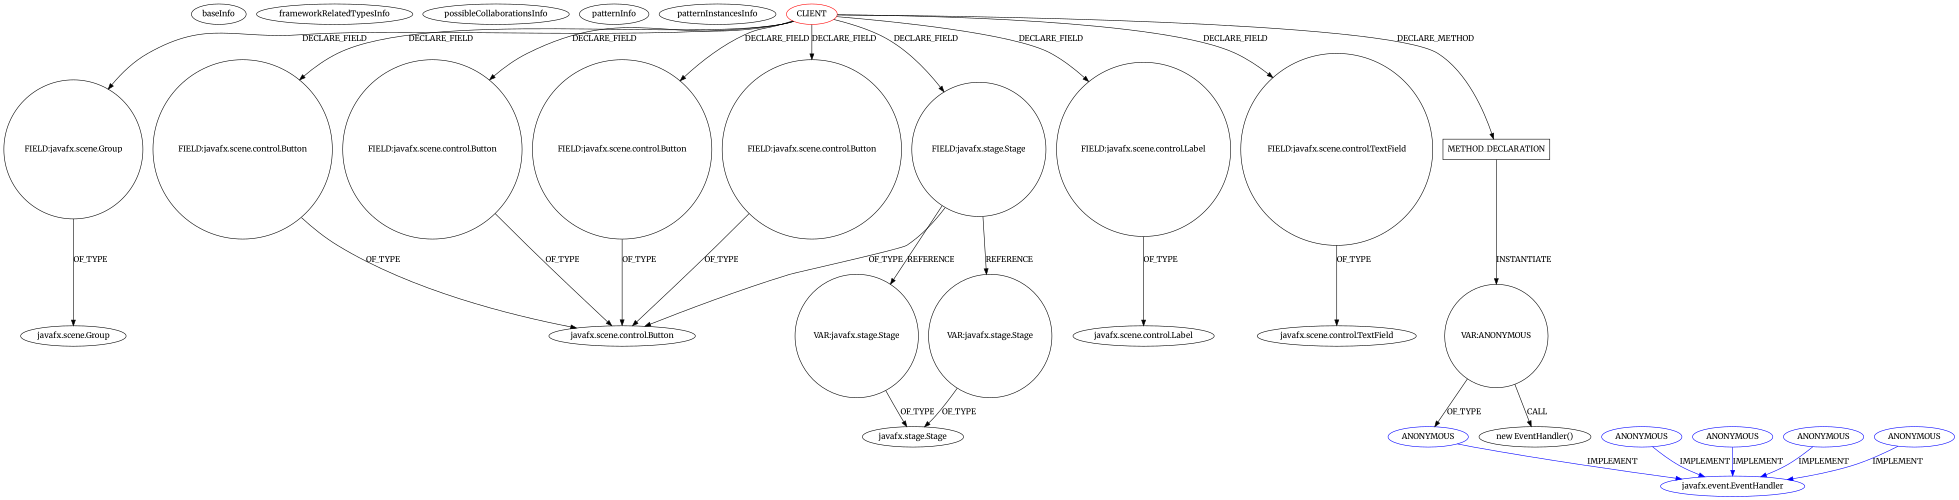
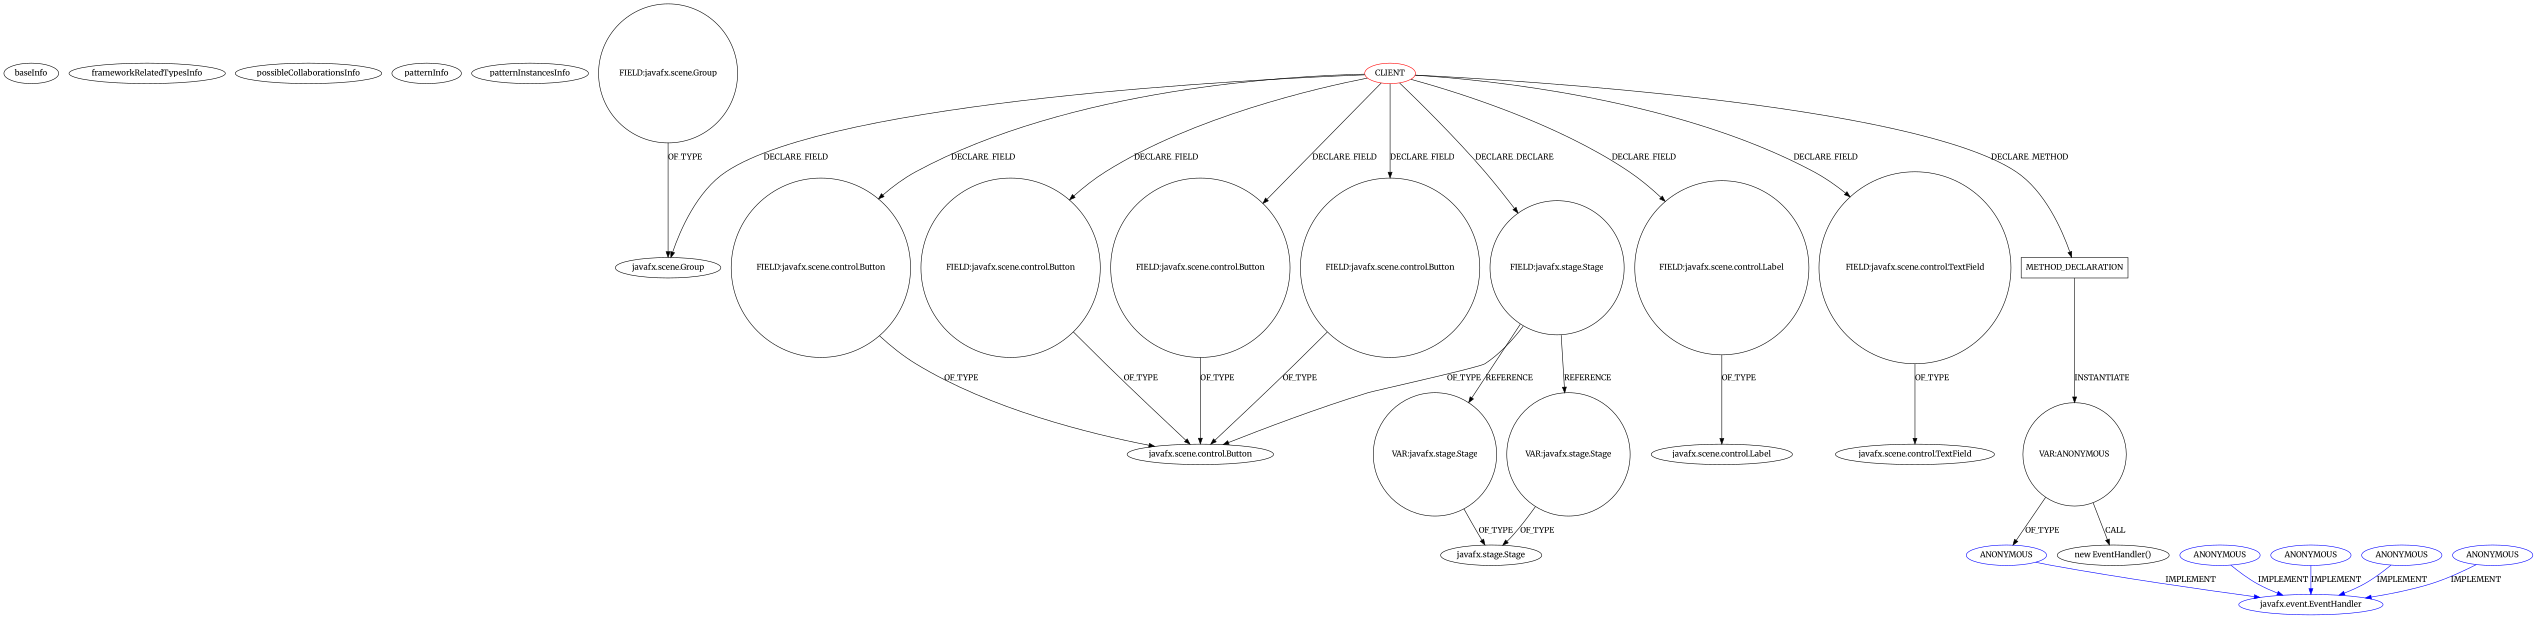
edge "CLIENT" -> "FIELD:javafx.scene.Group": now "CLIENT" -> "javafx.scene.Group"
edge "CLIENT" -> "FIELD:javafx.stage.Stage": label "DECLARE_FIELD" -> "DECLARE_DECLARE"
